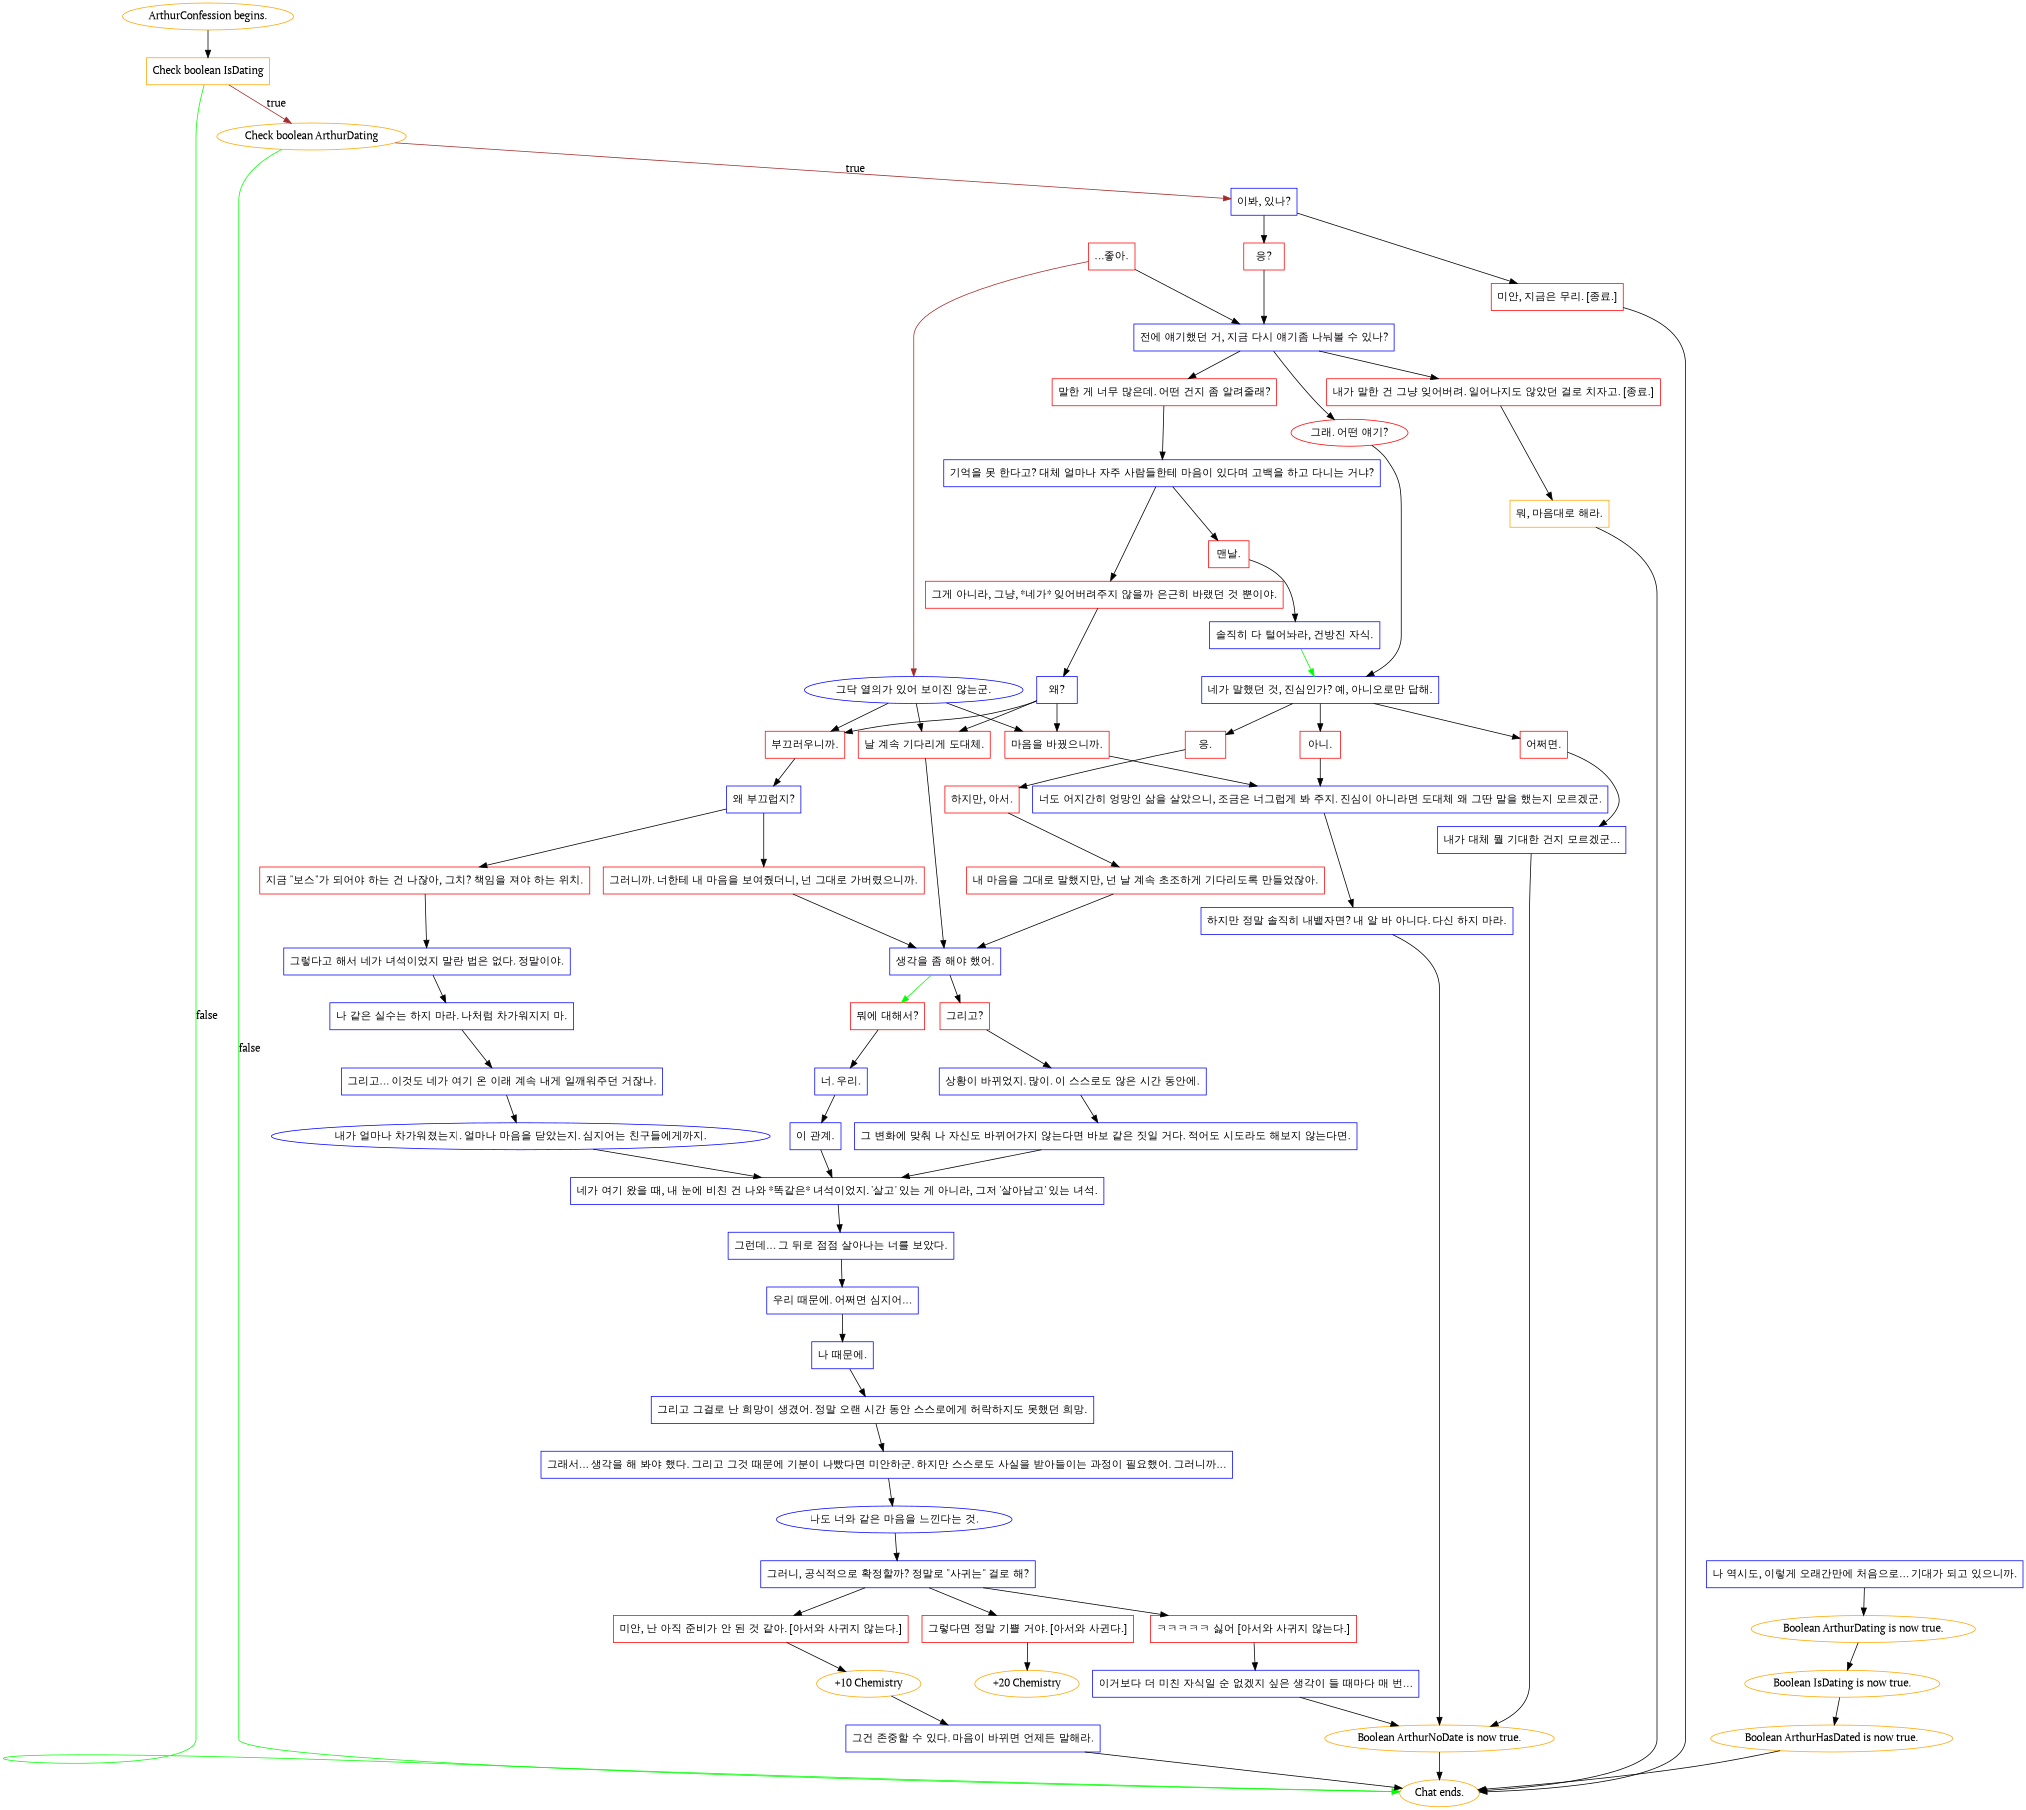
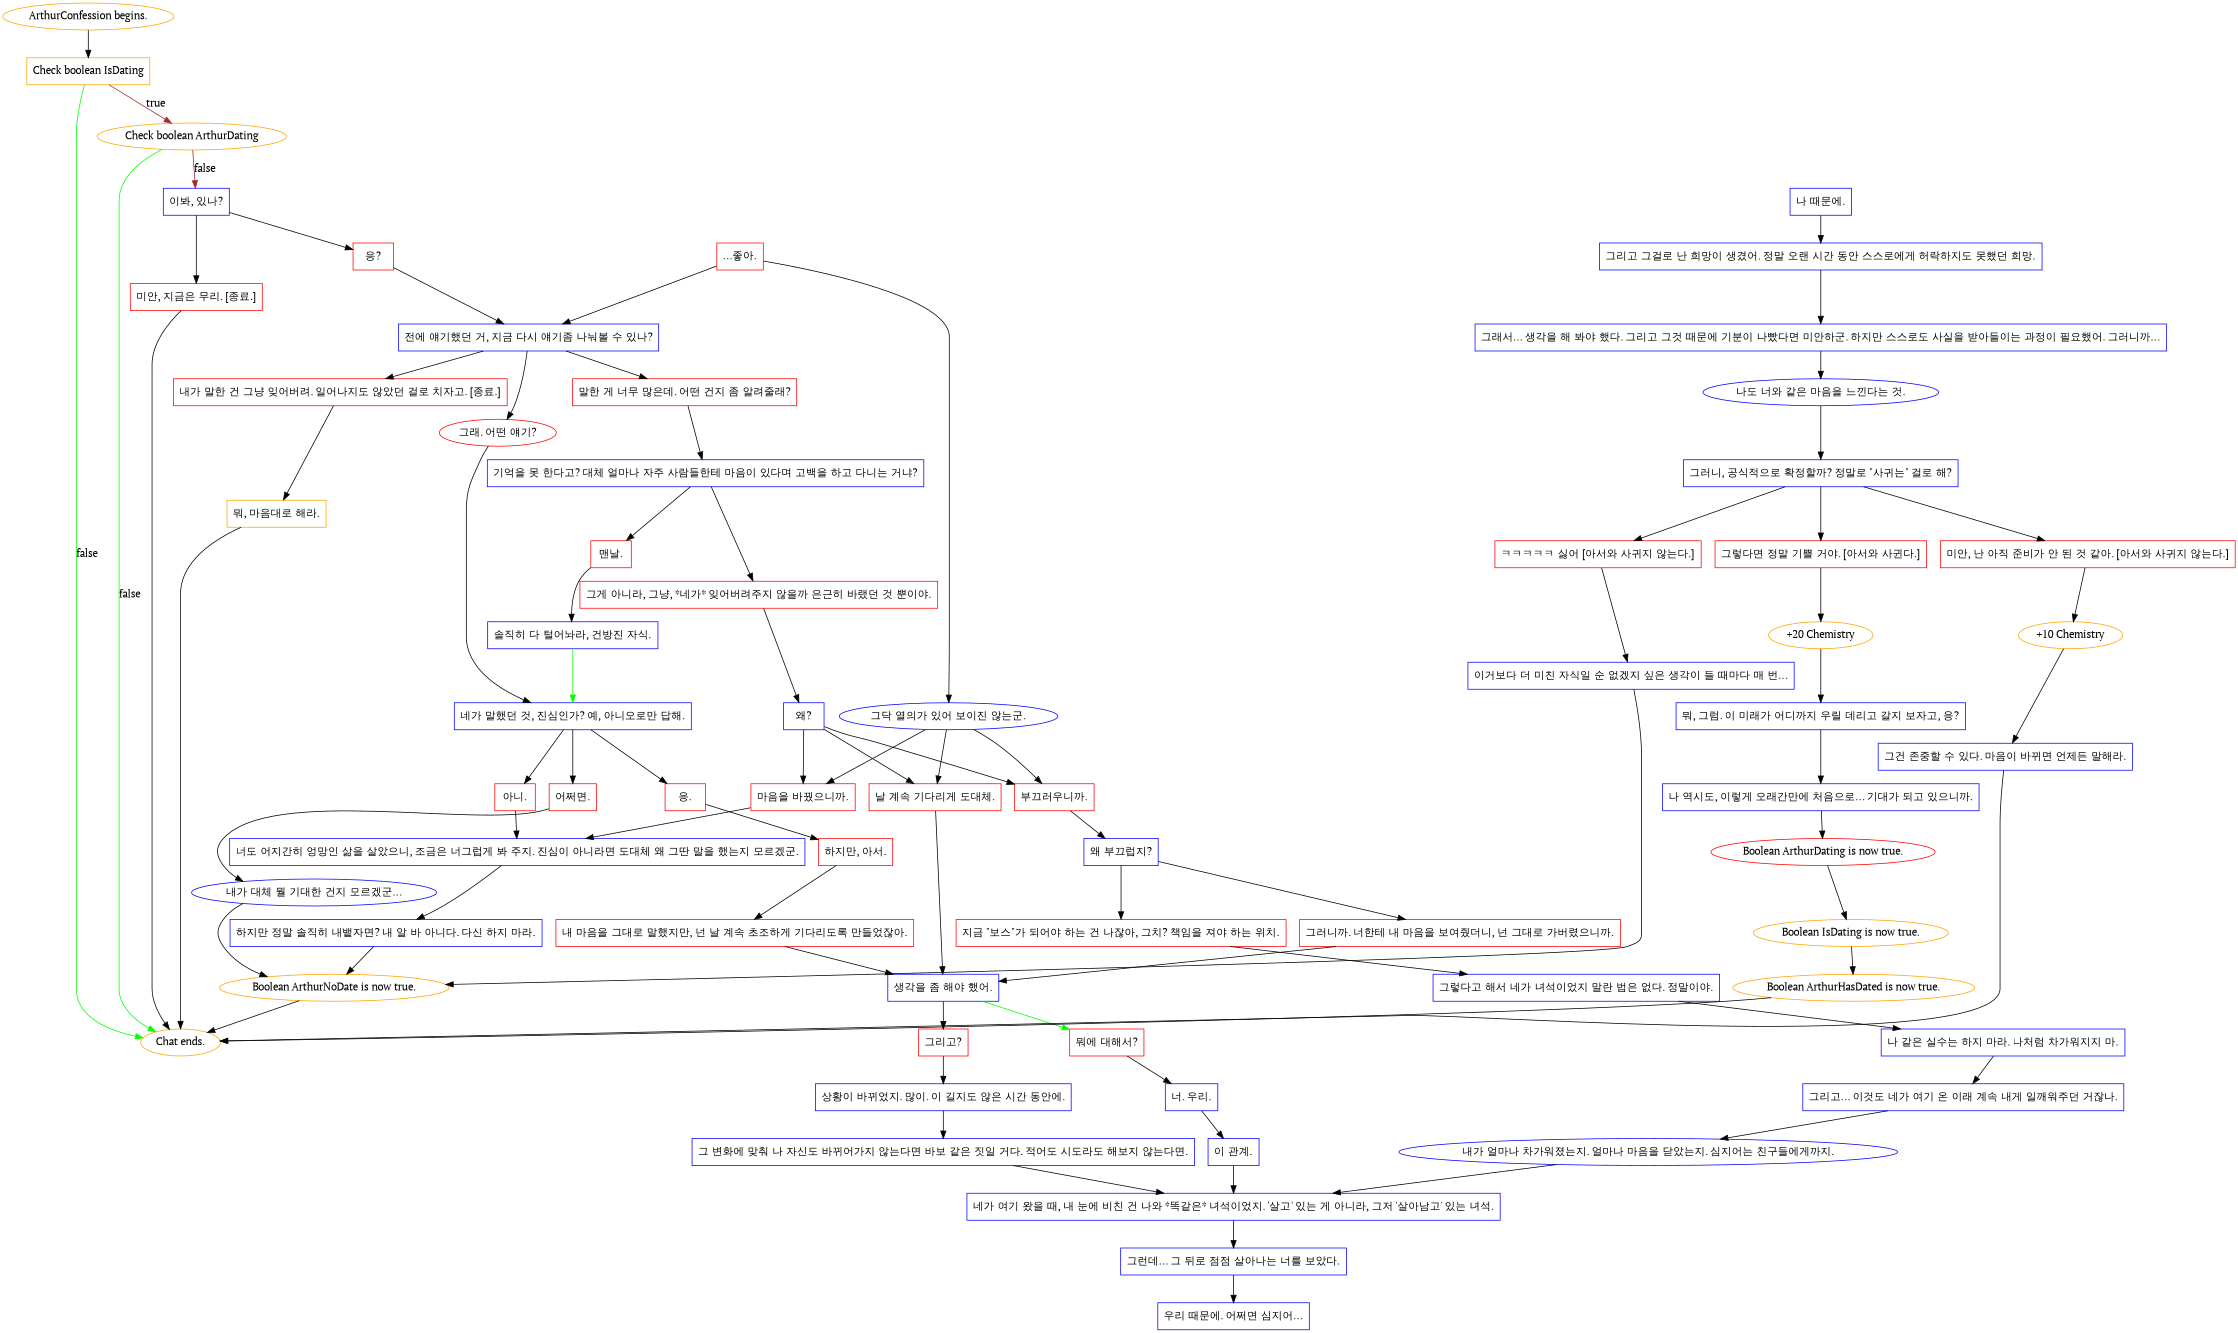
edge "Check boolean ArthurDating" -> "이봐, 있나?": label "true" -> "false"
edge "...좋아." -> "그닥 열의가 있어 보이진 않는군.": color brown -> black
node "뭐, 그럼. 이 미래가 어디까지 우릴 데리고 갈지 보자고, 응?": added
node "내가 대체 뭘 기대한 건지 모르겠군...": shape box -> ellipse
node "상황이 바뀌었지. 많이. 이 스스로도 않은 시간 동안에.": label "상황이 바뀌었지. 많이. 이 스스로도 않은 시간 동안에." -> "상황이 바뀌었지. 많이. 이 길지도 않은 시간 동안에."
edge "우리 때문에. 어쩌면 심지어..." -> "나 때문에.": removed
node "Boolean ArthurDating is now true.": color orange -> red
